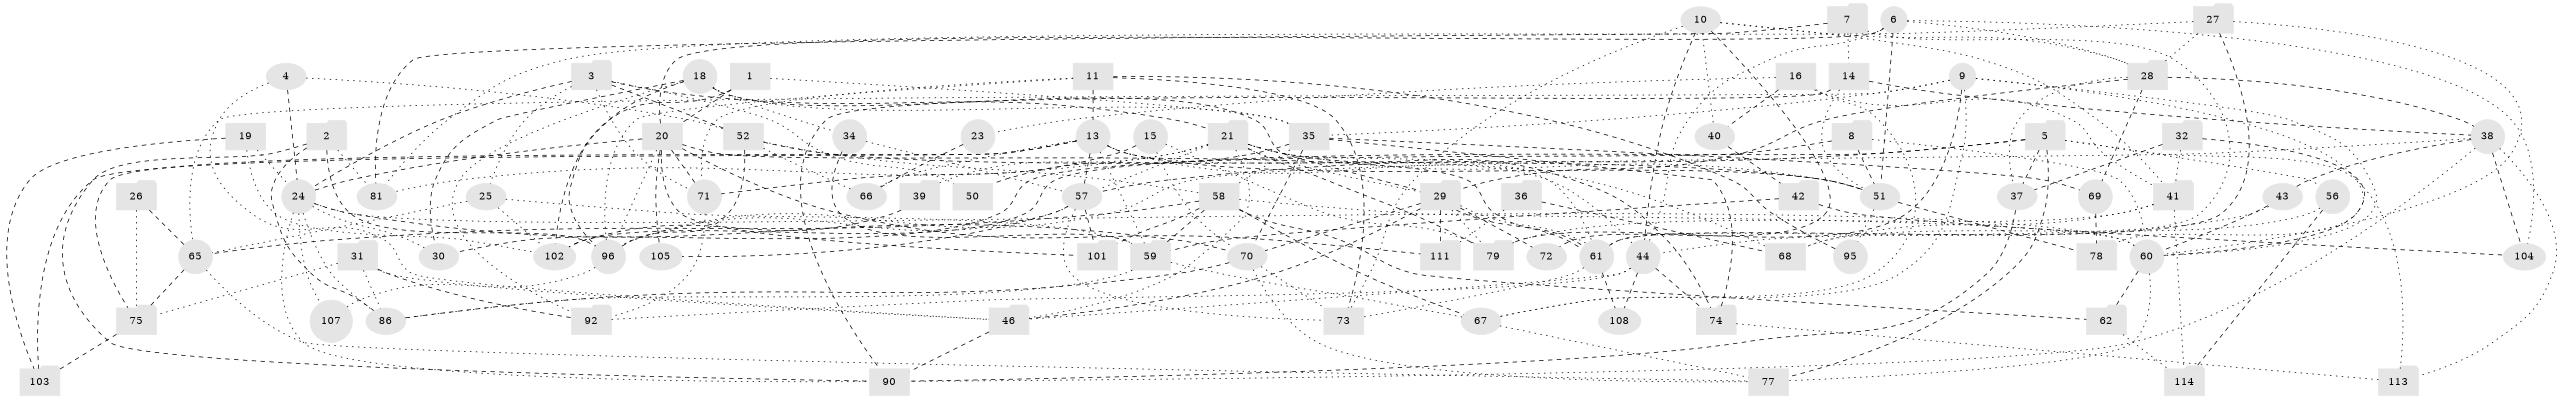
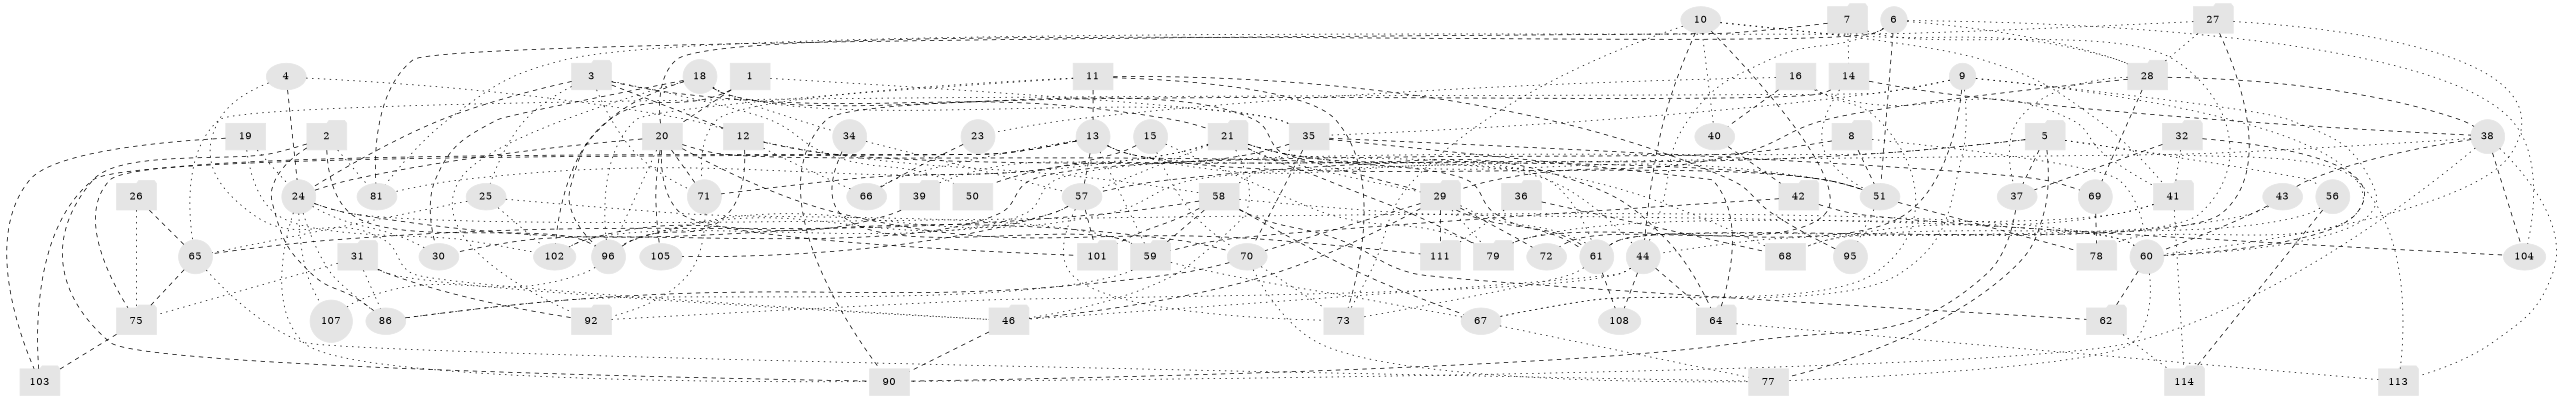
node "52": label "52" -> "12"
edge "5" -- "102": style dashed -> dotted
node "74": label "74" -> "64"
